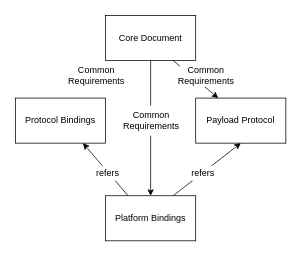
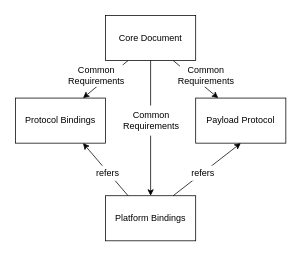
edge "Core Document" -> "Protocol Bindings": added
